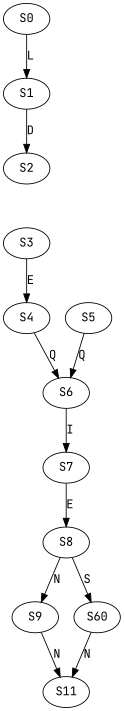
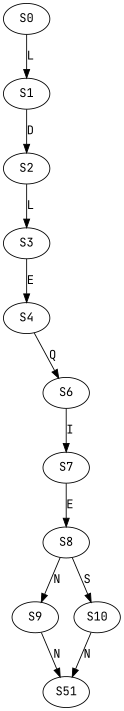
edge "S2" -> "S3": added, label "L"
node "S5": removed
node "S60": label "S60" -> "S10"
node "S11": label "S11" -> "S51"
